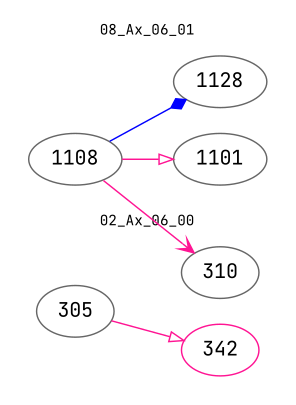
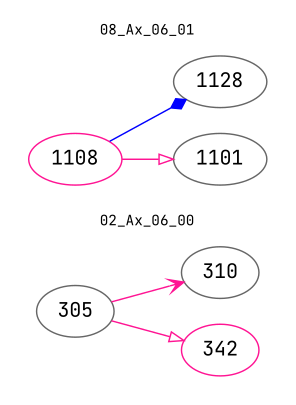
node "1108": color gray40 -> deeppink
edge "1108" -> "310": now "305" -> "310"
